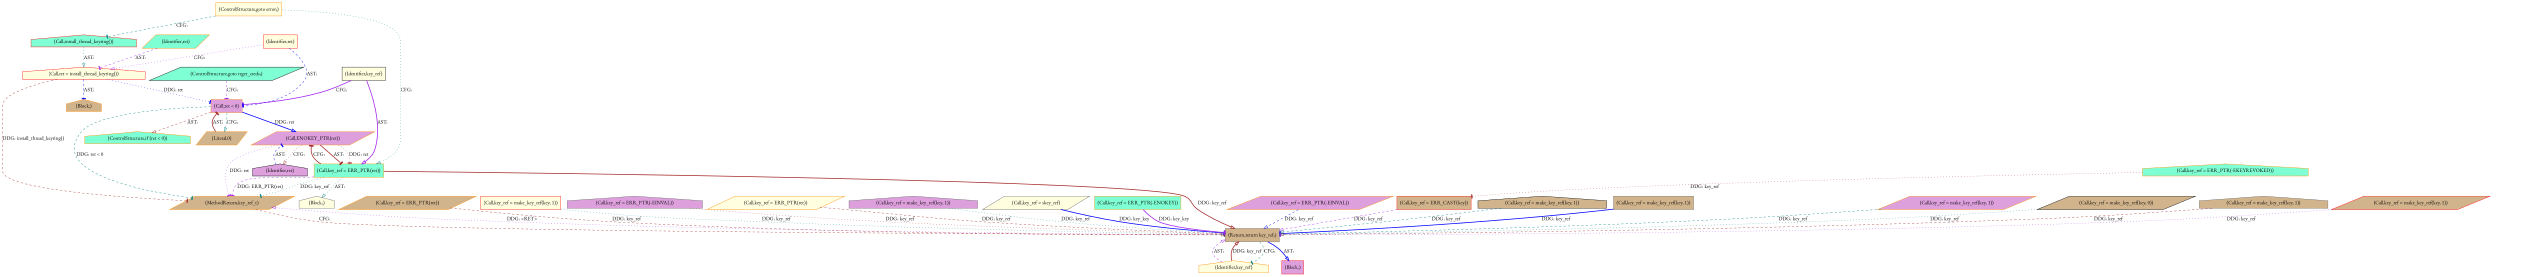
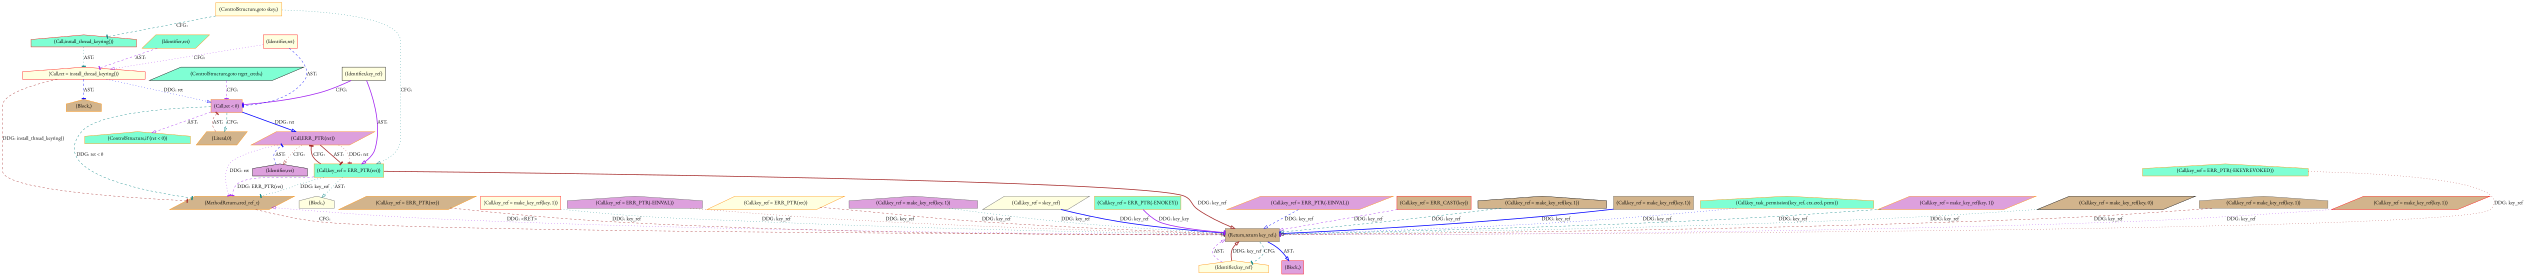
node "(ControlStructure,goto error;)": label "(ControlStructure,goto error;)" -> "(ControlStructure,goto skey;)"
edge "(Call,install_thread_keyring())" -> "(Call,ret = install_thread_keyring())": arrowhead onormal -> tee
edge "(Call,ret = install_thread_keyring())" -> "(Call,ret < 0)": arrowhead tee -> onormal
edge "(Call,ret < 0)" -> "(ControlStructure,if (ret < 0))": color brown -> purple
edge "(Literal,0)" -> "(Call,ret < 0)": style bold -> dashed
node "(Call,ENOKEY_PTR(ret))": label "(Call,ENOKEY_PTR(ret))" -> "(Call,ERR_PTR(ret))"
edge "(Call,key_ref = ERR_PTR(-EKEYREVOKED))" -> "(Call,key_ref = ERR_CAST(key))": now "(Call,key_ref = ERR_PTR(-EKEYREVOKED))" -> "(Return,return key_ref;)"
node "(MethodReturn,key_ref_t)": label "(MethodReturn,key_ref_t)" -> "(MethodReturn,cred_ref_t)"
node "(Call,key_task_permission(key_ref, ctx.cred, perm))": added
edge "(Call,key_ref = skey_ref)" -> "(Return,return key_ref;)": label "DDG: key_key" -> "DDG: key_ref"
